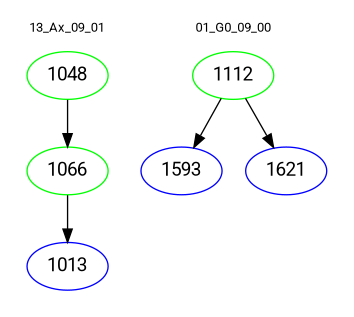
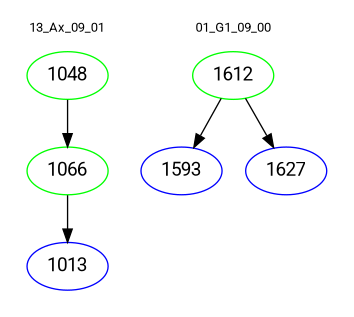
cluster "01_G0_09_00": label "01_G0_09_00" -> "01_G1_09_00"
node "1112": label "1112" -> "1612"
node "1621": label "1621" -> "1627"
